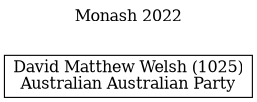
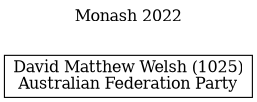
node "David Matthew Welsh (1025) Australian Australian Party": label "David Matthew Welsh (1025) Australian Australian Party" -> "David Matthew Welsh (1025) Australian Federation Party"
